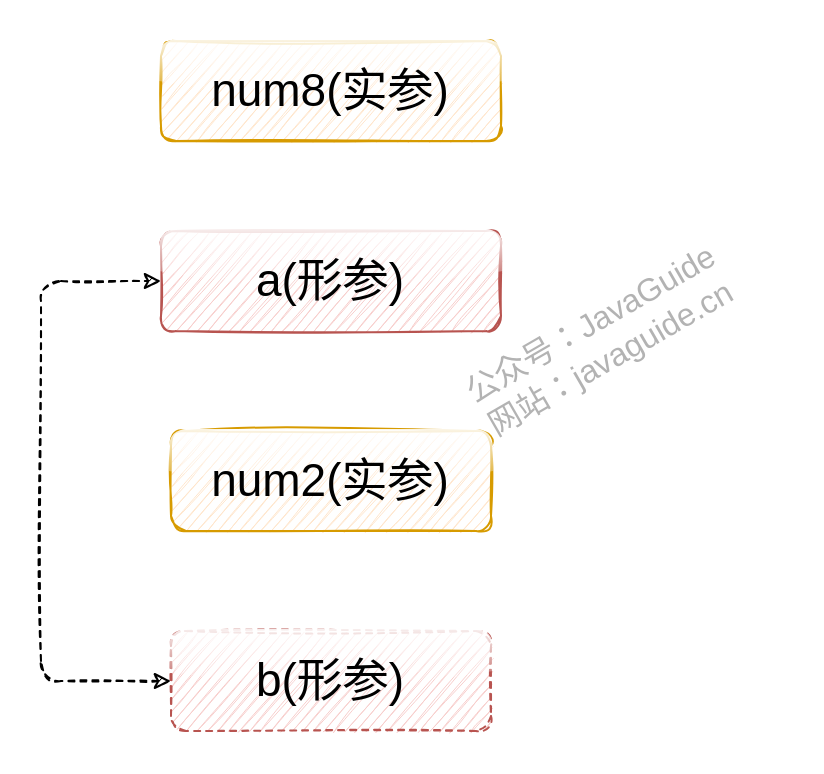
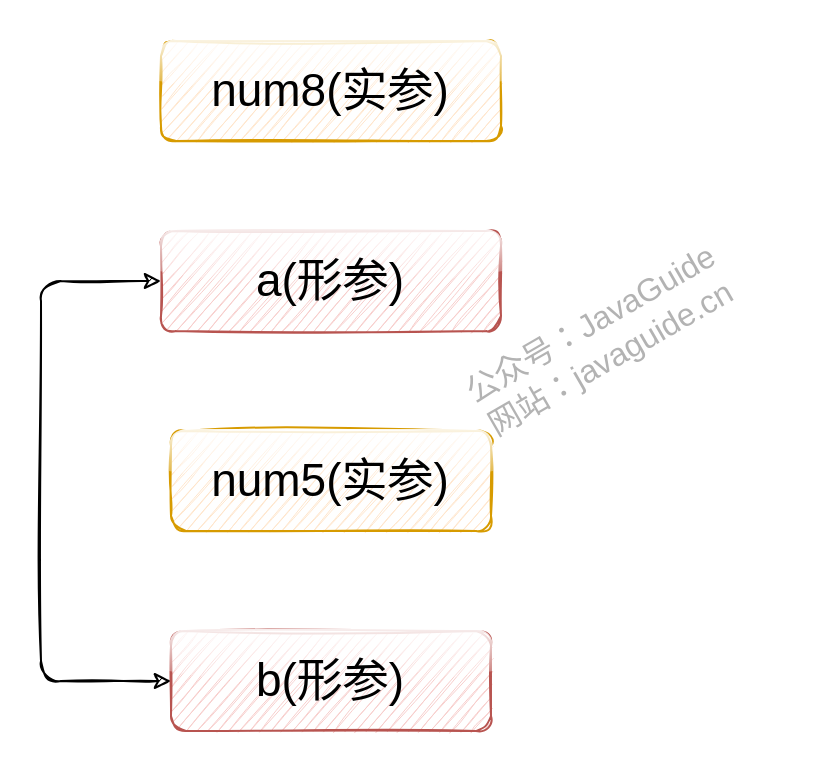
node "num2(实参)": label "num2(实参)" -> "num5(实参)"
edge "a(形参)" -- "b(形参)": style dashed -> solid
node "b(形参)": style dashed -> solid
